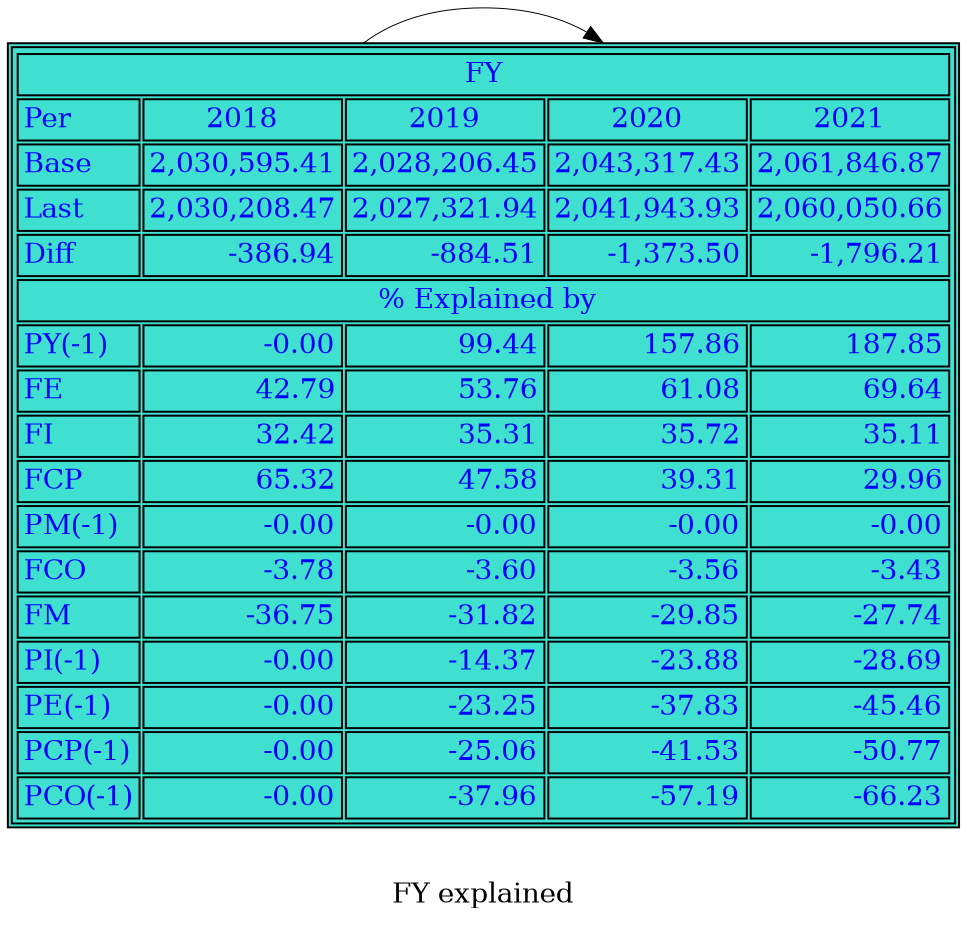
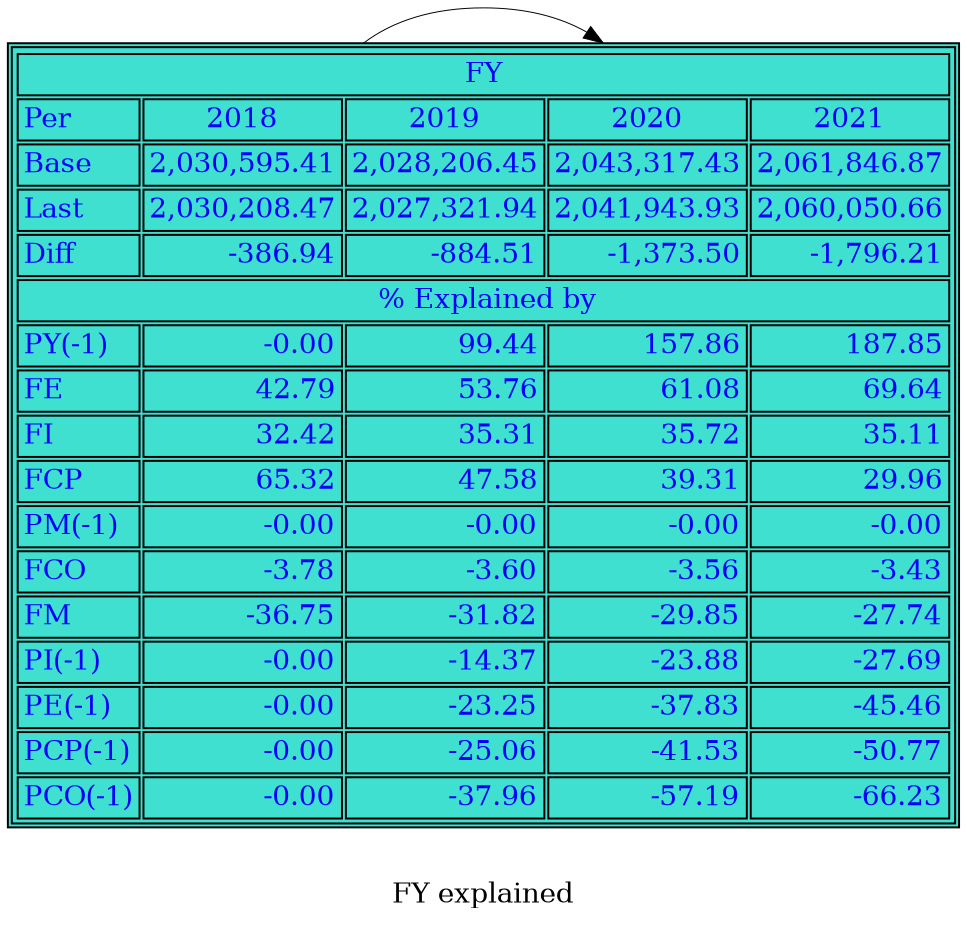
node "FY": text "-28.69" -> "-27.69"
